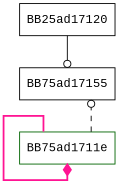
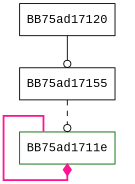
node "BB25ad17120": label "BB25ad17120" -> "BB75ad17120"
edge "BB75ad1711e" -> "BB75ad17155": reversed
